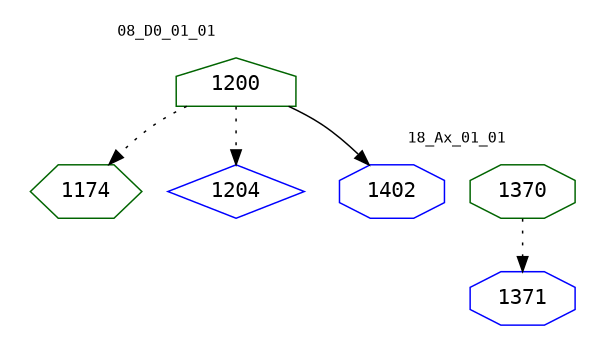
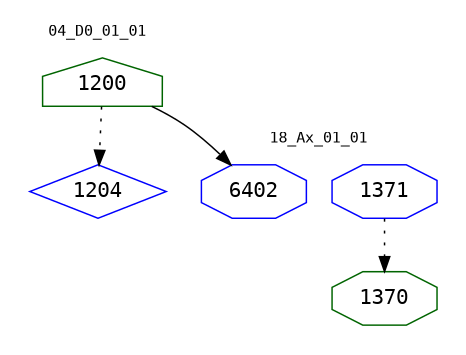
cluster "08_D0_01_01": label "08_D0_01_01" -> "04_D0_01_01"
node "1174": removed
node "1402": label "1402" -> "6402"
edge "1370" -> "1371": reversed
